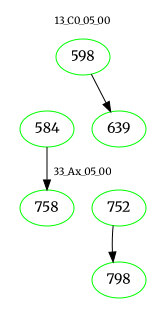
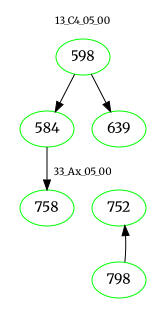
cluster "13_C0_05_00": label "13_C0_05_00" -> "13_C4_05_00"
edge "598" -> "584": added
edge "752" -> "798": reversed
